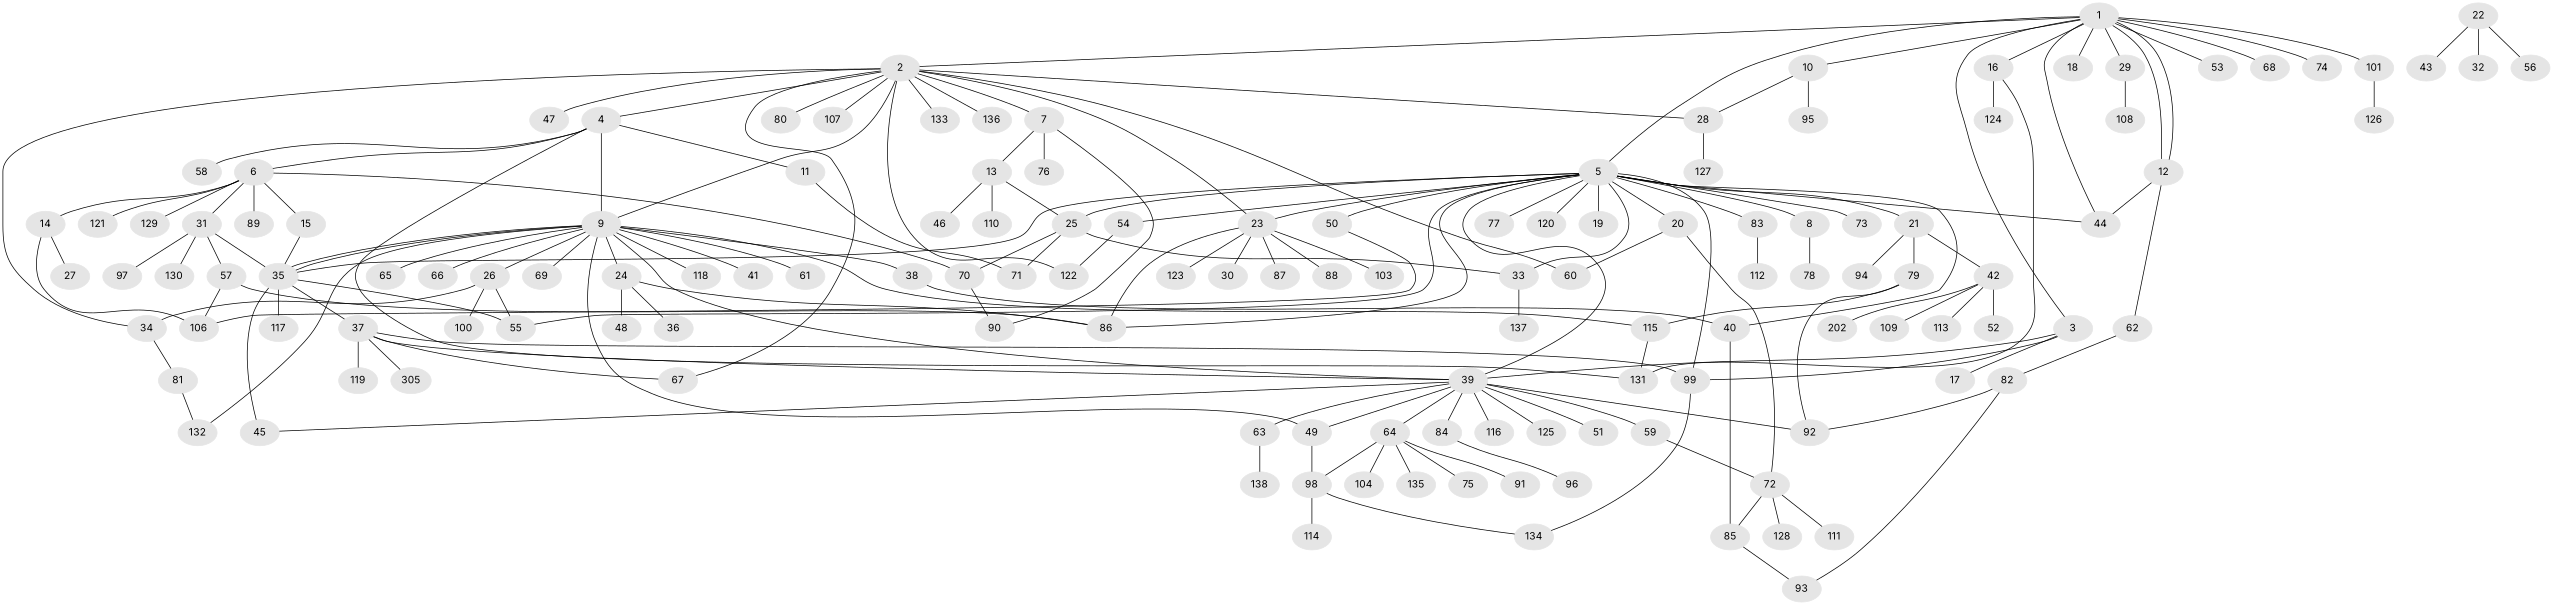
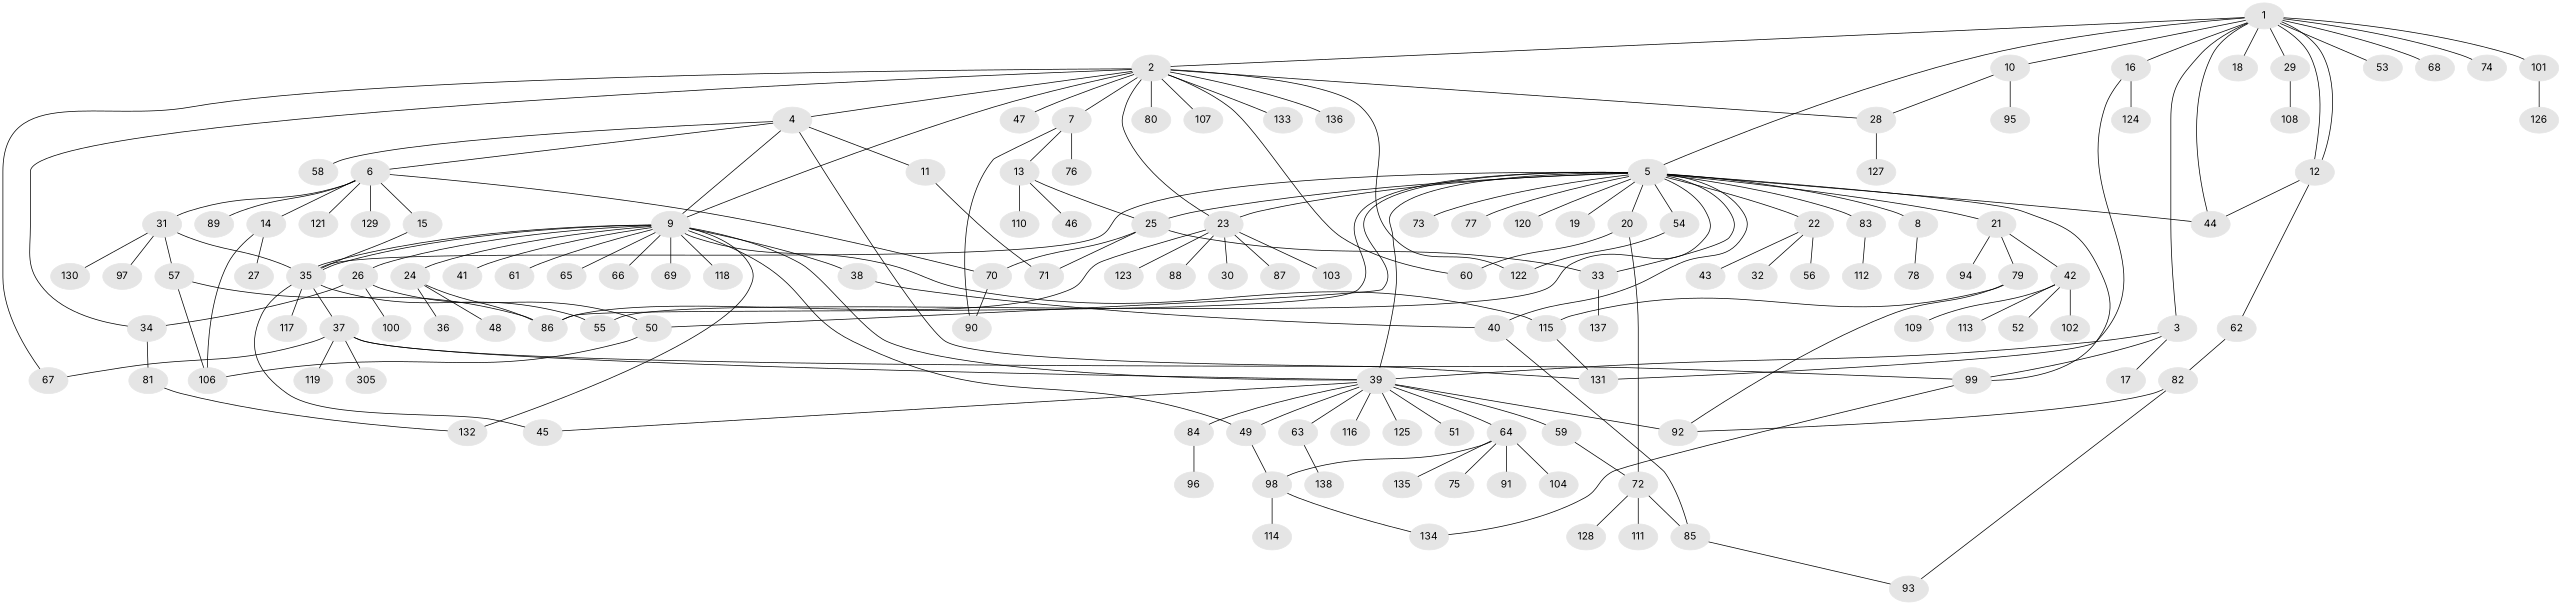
edge "5" -- "22": added
edge "26" -- "55": now "26" -- "50"
node "202": label "202" -> "102"
